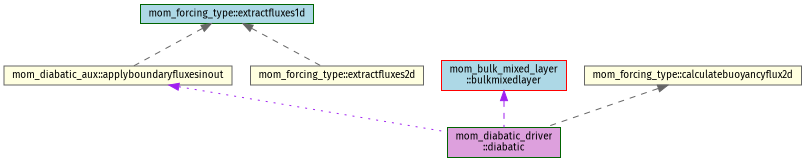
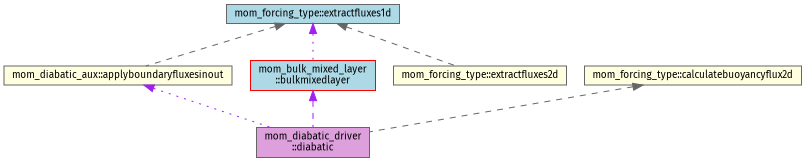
node "mom_forcing_type::extractfluxes1d": color darkgreen -> gray40
edge "mom_bulk_mixed_layer ::bulkmixedlayer" -> "mom_forcing_type::extractfluxes1d": added
node "mom_diabatic_driver ::diabatic": color darkgreen -> gray40
